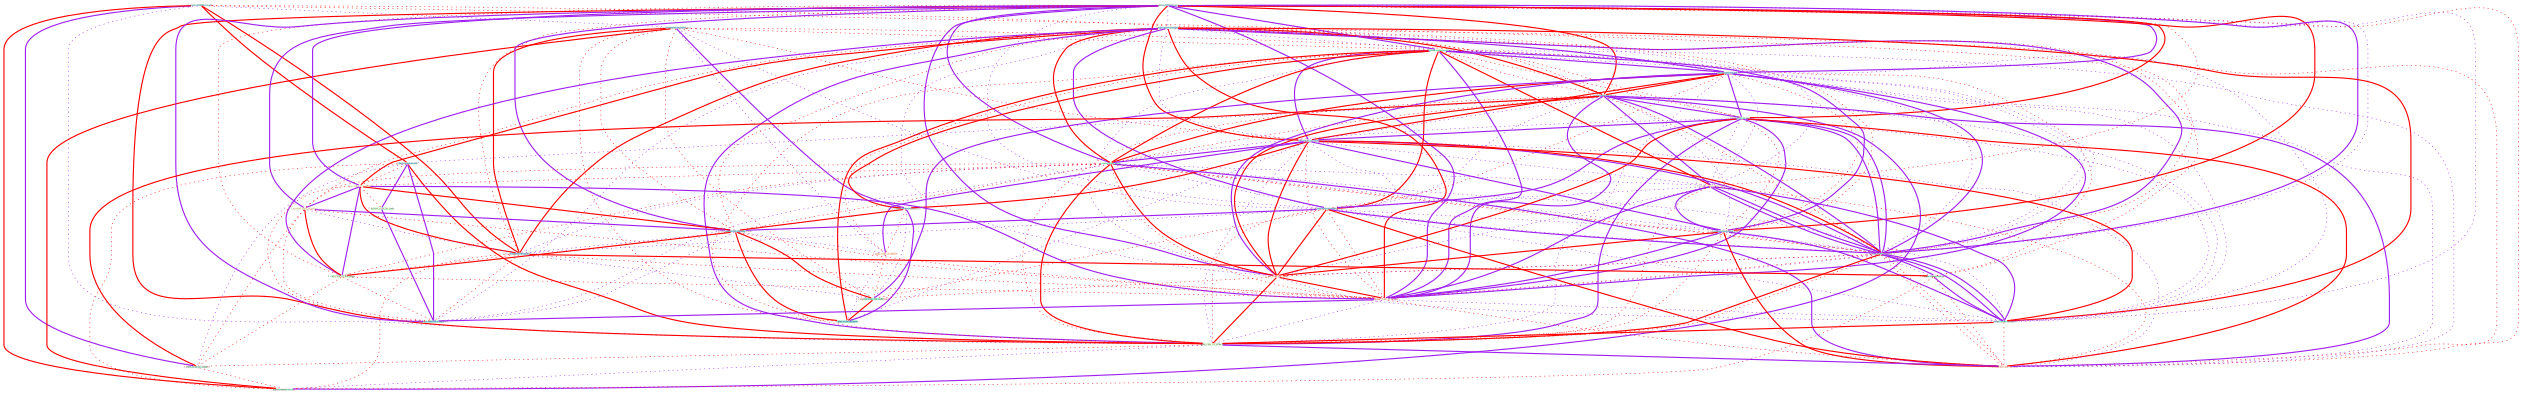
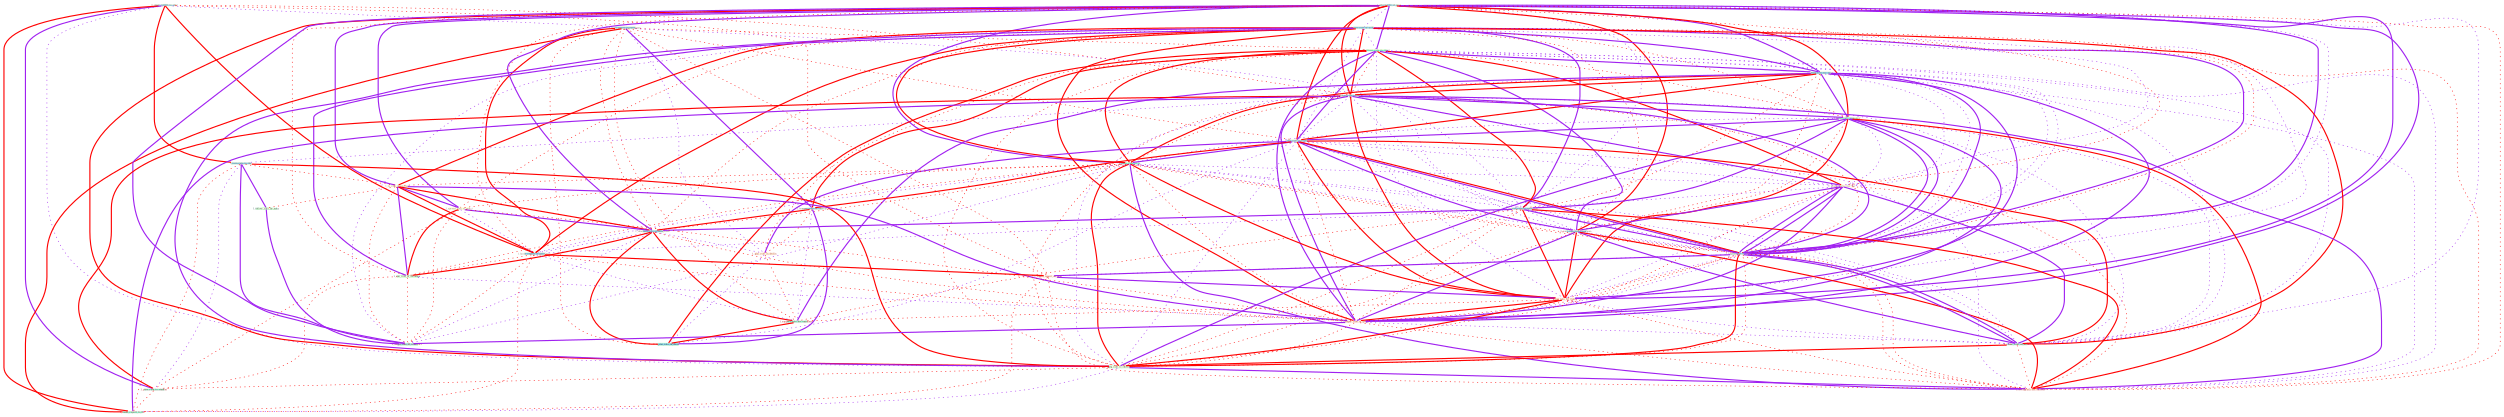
node "1_suppli_report_on_plan": fillcolor aquamarine -> lightyellow
edge "1_run_risk_of_disintegr" -- "1_compar_rate_of_group": color red -> purple
edge "1_suppli_report_on_plan" -- "1_reduc_rate_on_debt": now "1_suppli_report_on_plan" -- "1_pai_rate_for_fund"
node "1_adopt_rule_of_construct": fontcolor #2f4f4f -> #b22222
edge "1_compar_rate_of_group" -- "0_nudg_rate_to_othernum": color purple -> red
node "1_reduc_rate_on_debt": fontcolor #2f4f4f -> #b22222
edge "1_pai_rate_for_fund" -- "1_downgrad_rate_on_debt": added
